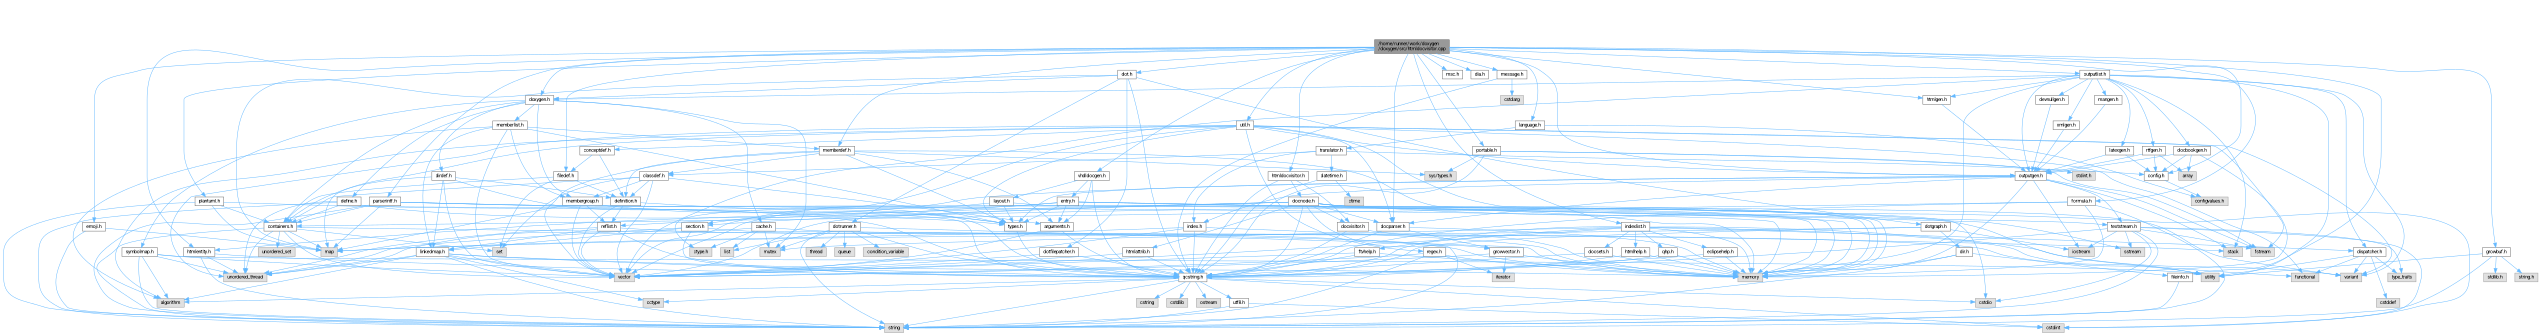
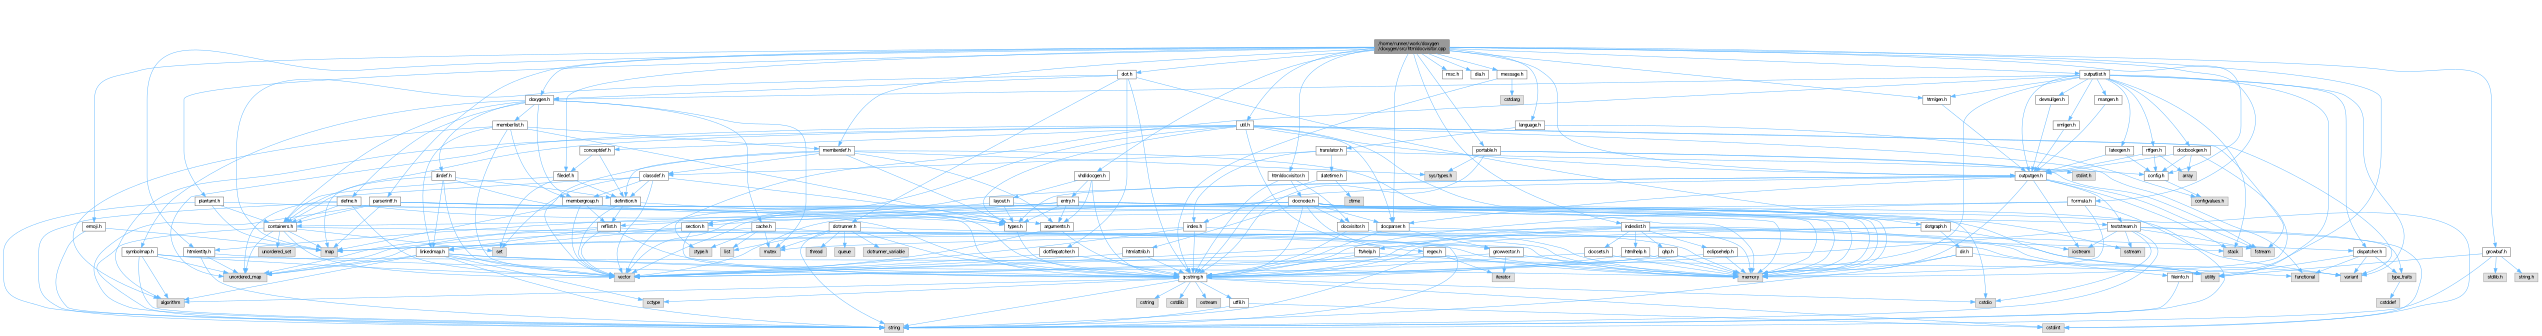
node "condition_variable": label "condition_variable" -> "dotrunner_variable"
edge "define.h" -> "vector": added
edge "dispatcher.h" -> "cstddef": now "type_traits" -> "cstddef"
node "unordered_thread": label "unordered_thread" -> "unordered_map"
